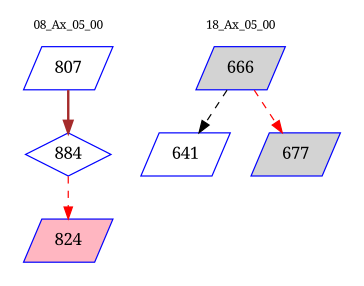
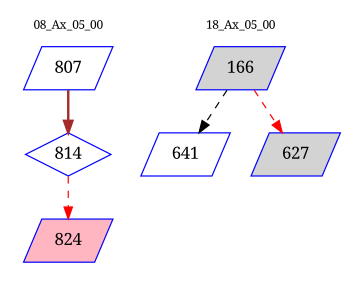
node "666": label "666" -> "166"
node "884": label "884" -> "814"
node "677": label "677" -> "627"
